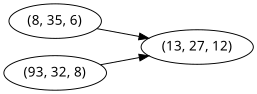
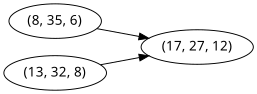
node "(13, 27, 12)": label "(13, 27, 12)" -> "(17, 27, 12)"
node "(93, 32, 8)": label "(93, 32, 8)" -> "(13, 32, 8)"
